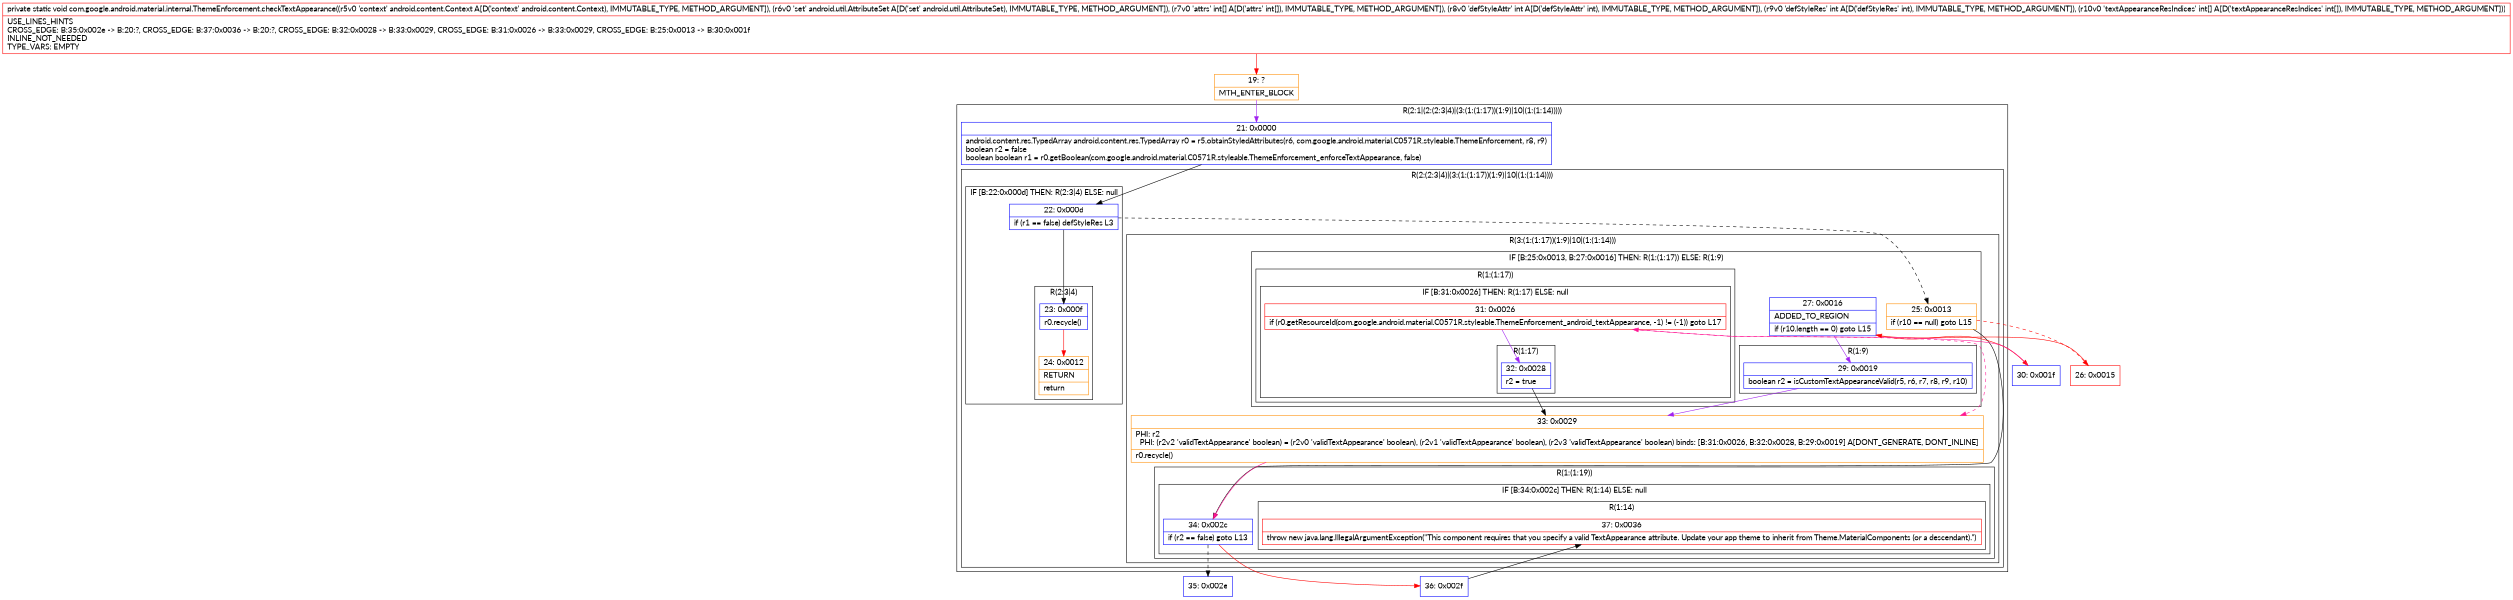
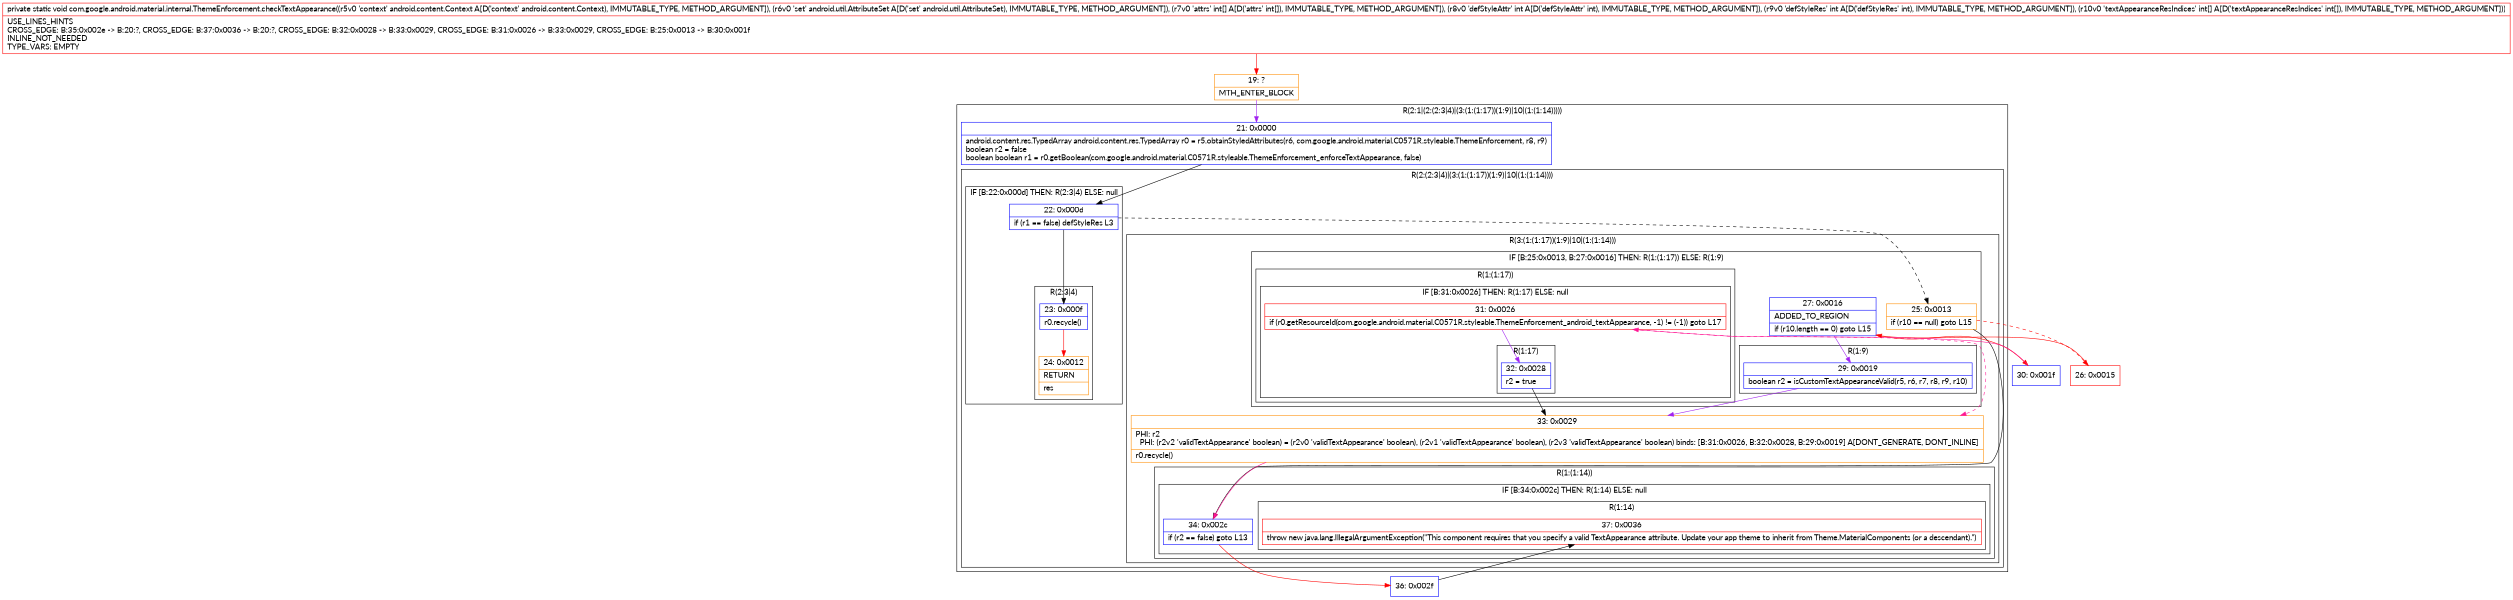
node "24: 0x0012": text "return" -> "res"
cluster "R(1:(1:19))": label "R(1:(1:19))" -> "R(1:(1:14))"
node "35: 0x002e": removed
